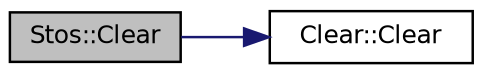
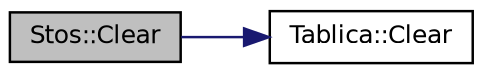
node "Clear::Clear": label "Clear::Clear" -> "Tablica::Clear"
